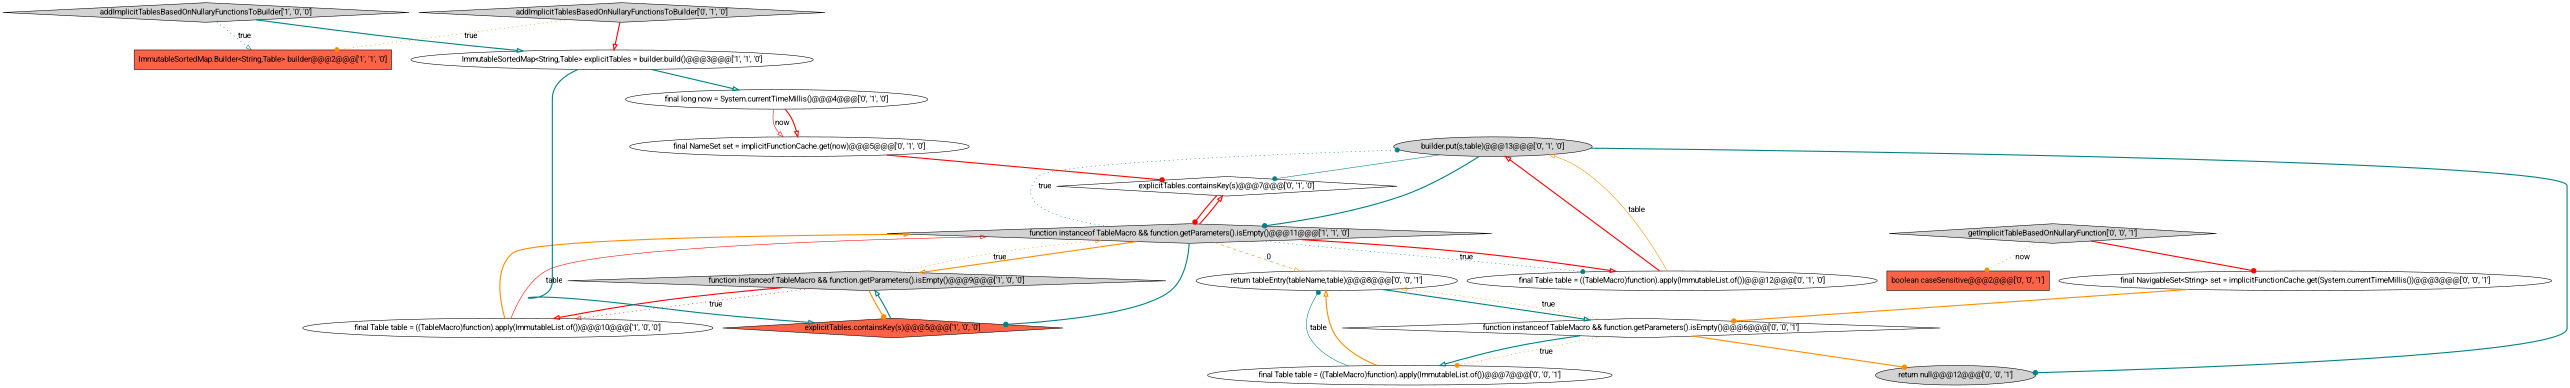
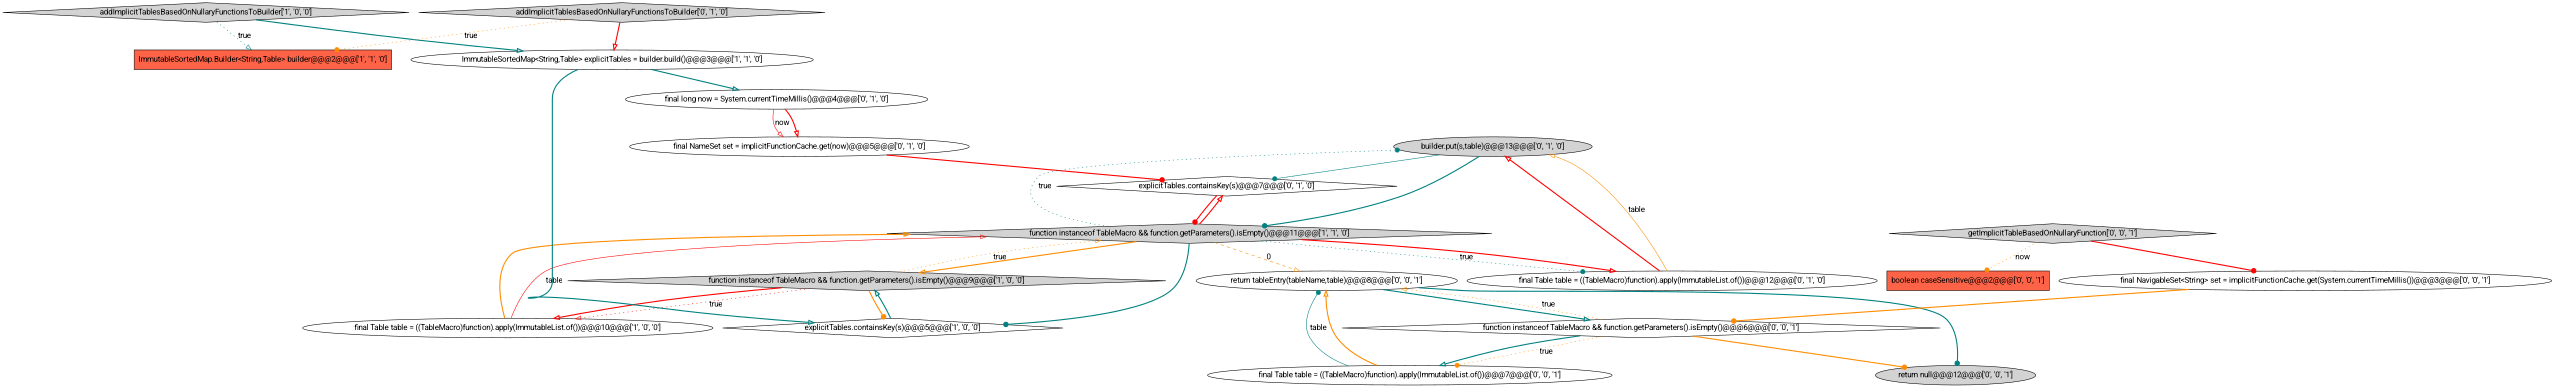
edge "builder.put(s,table)@@@13@@@['0', '1', '0']" -> "return null@@@12@@@['0', '0', '1']": now "return tableEntry(tableName,table)@@@8@@@['0', '0', '1']" -> "return null@@@12@@@['0', '0', '1']"
node "explicitTables.containsKey(s)@@@5@@@['1', '0', '0']": fillcolor tomato -> white
